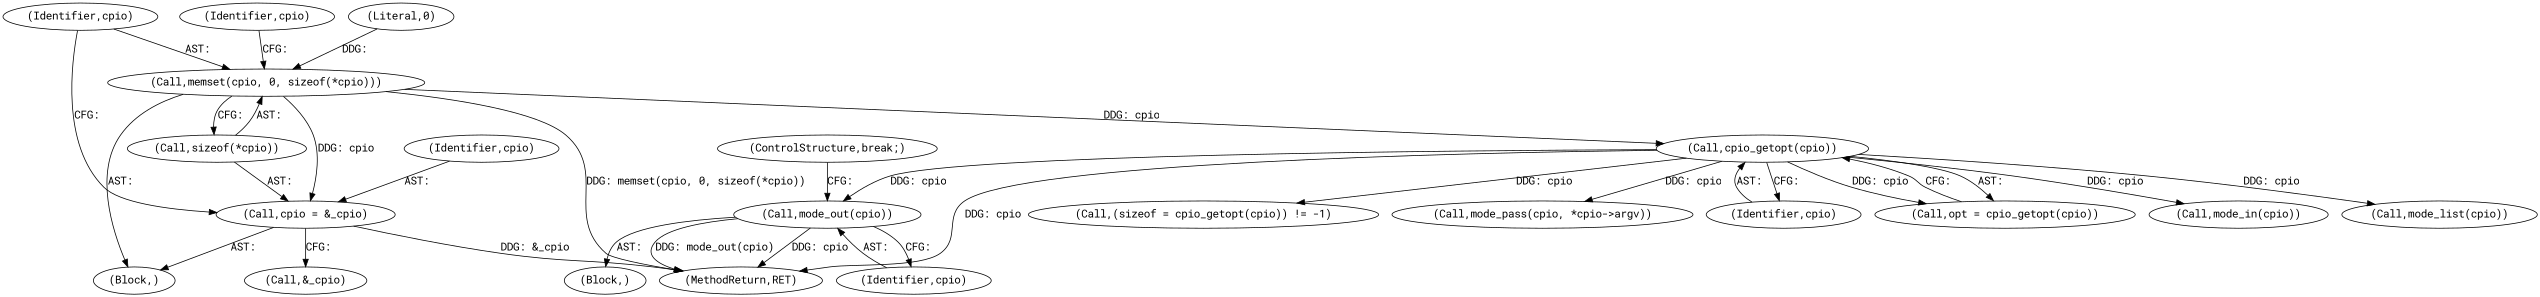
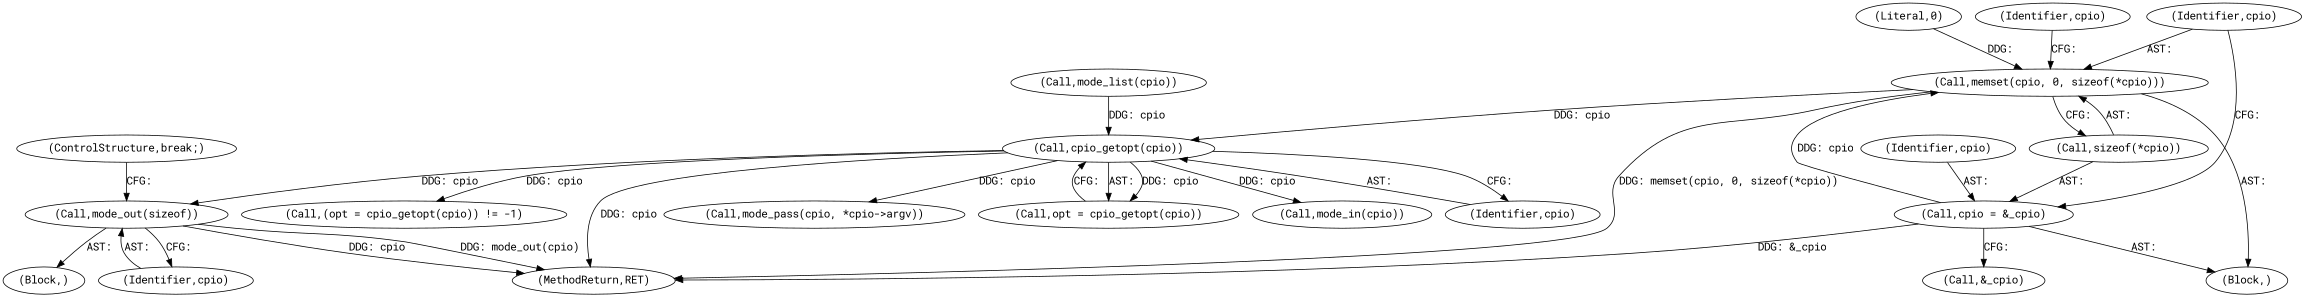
edge "(Call,memset(cpio, 0, sizeof(*cpio)))" -> "(Call,cpio = &_cpio)": reversed
edge "(Call,cpio_getopt(cpio))" -> "(Call,mode_list(cpio))": reversed
node "(Call,mode_out(cpio))": label "(Call,mode_out(cpio))" -> "(Call,mode_out(sizeof))"
node "(Call,(sizeof = cpio_getopt(cpio)) != -1)": label "(Call,(sizeof = cpio_getopt(cpio)) != -1)" -> "(Call,(opt = cpio_getopt(cpio)) != -1)"
